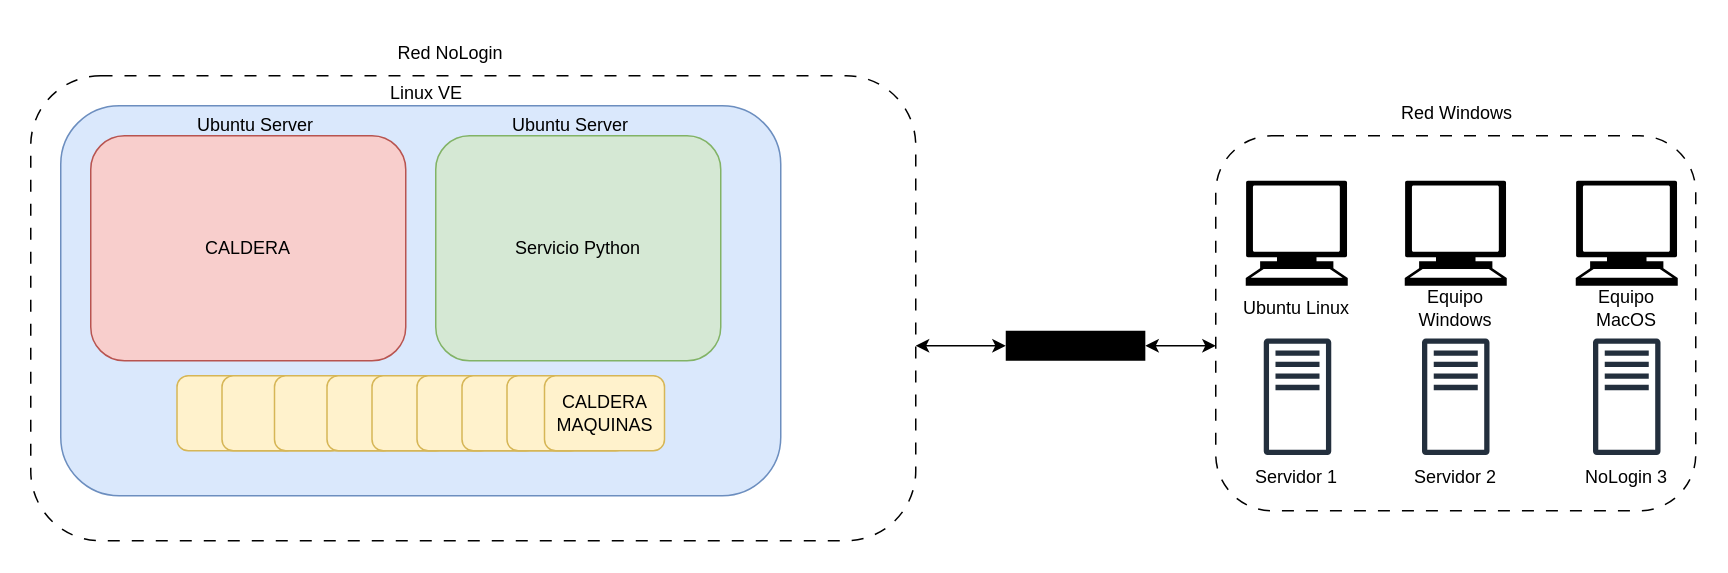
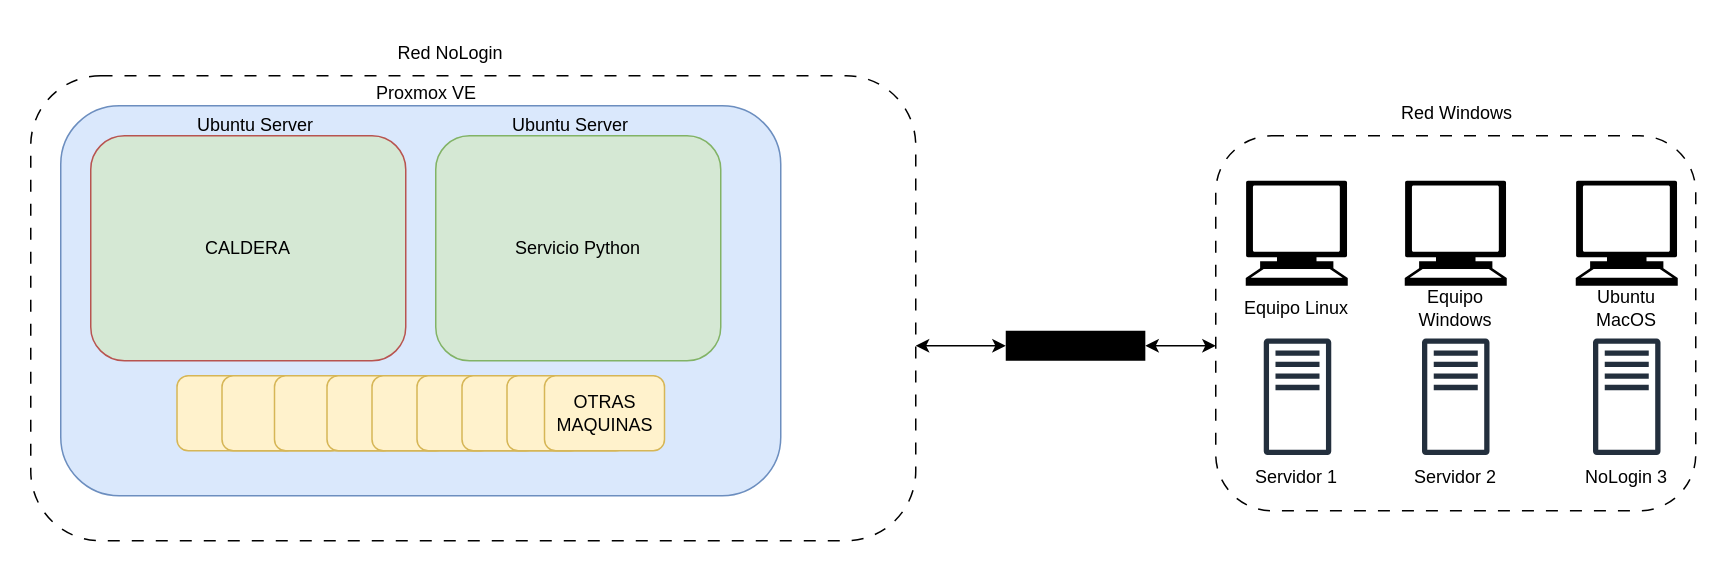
node "Linux VE": label "Linux VE" -> "Proxmox VE"
node "CALDERA": fillcolor #f8cecc -> #d5e8d4
node "Ubuntu Linux": label "Ubuntu Linux" -> "Equipo Linux"
node "Equipo MacOS": label "Equipo MacOS" -> "Ubuntu MacOS"
node "CALDERA MAQUINAS": label "CALDERA MAQUINAS" -> "OTRAS MAQUINAS"
